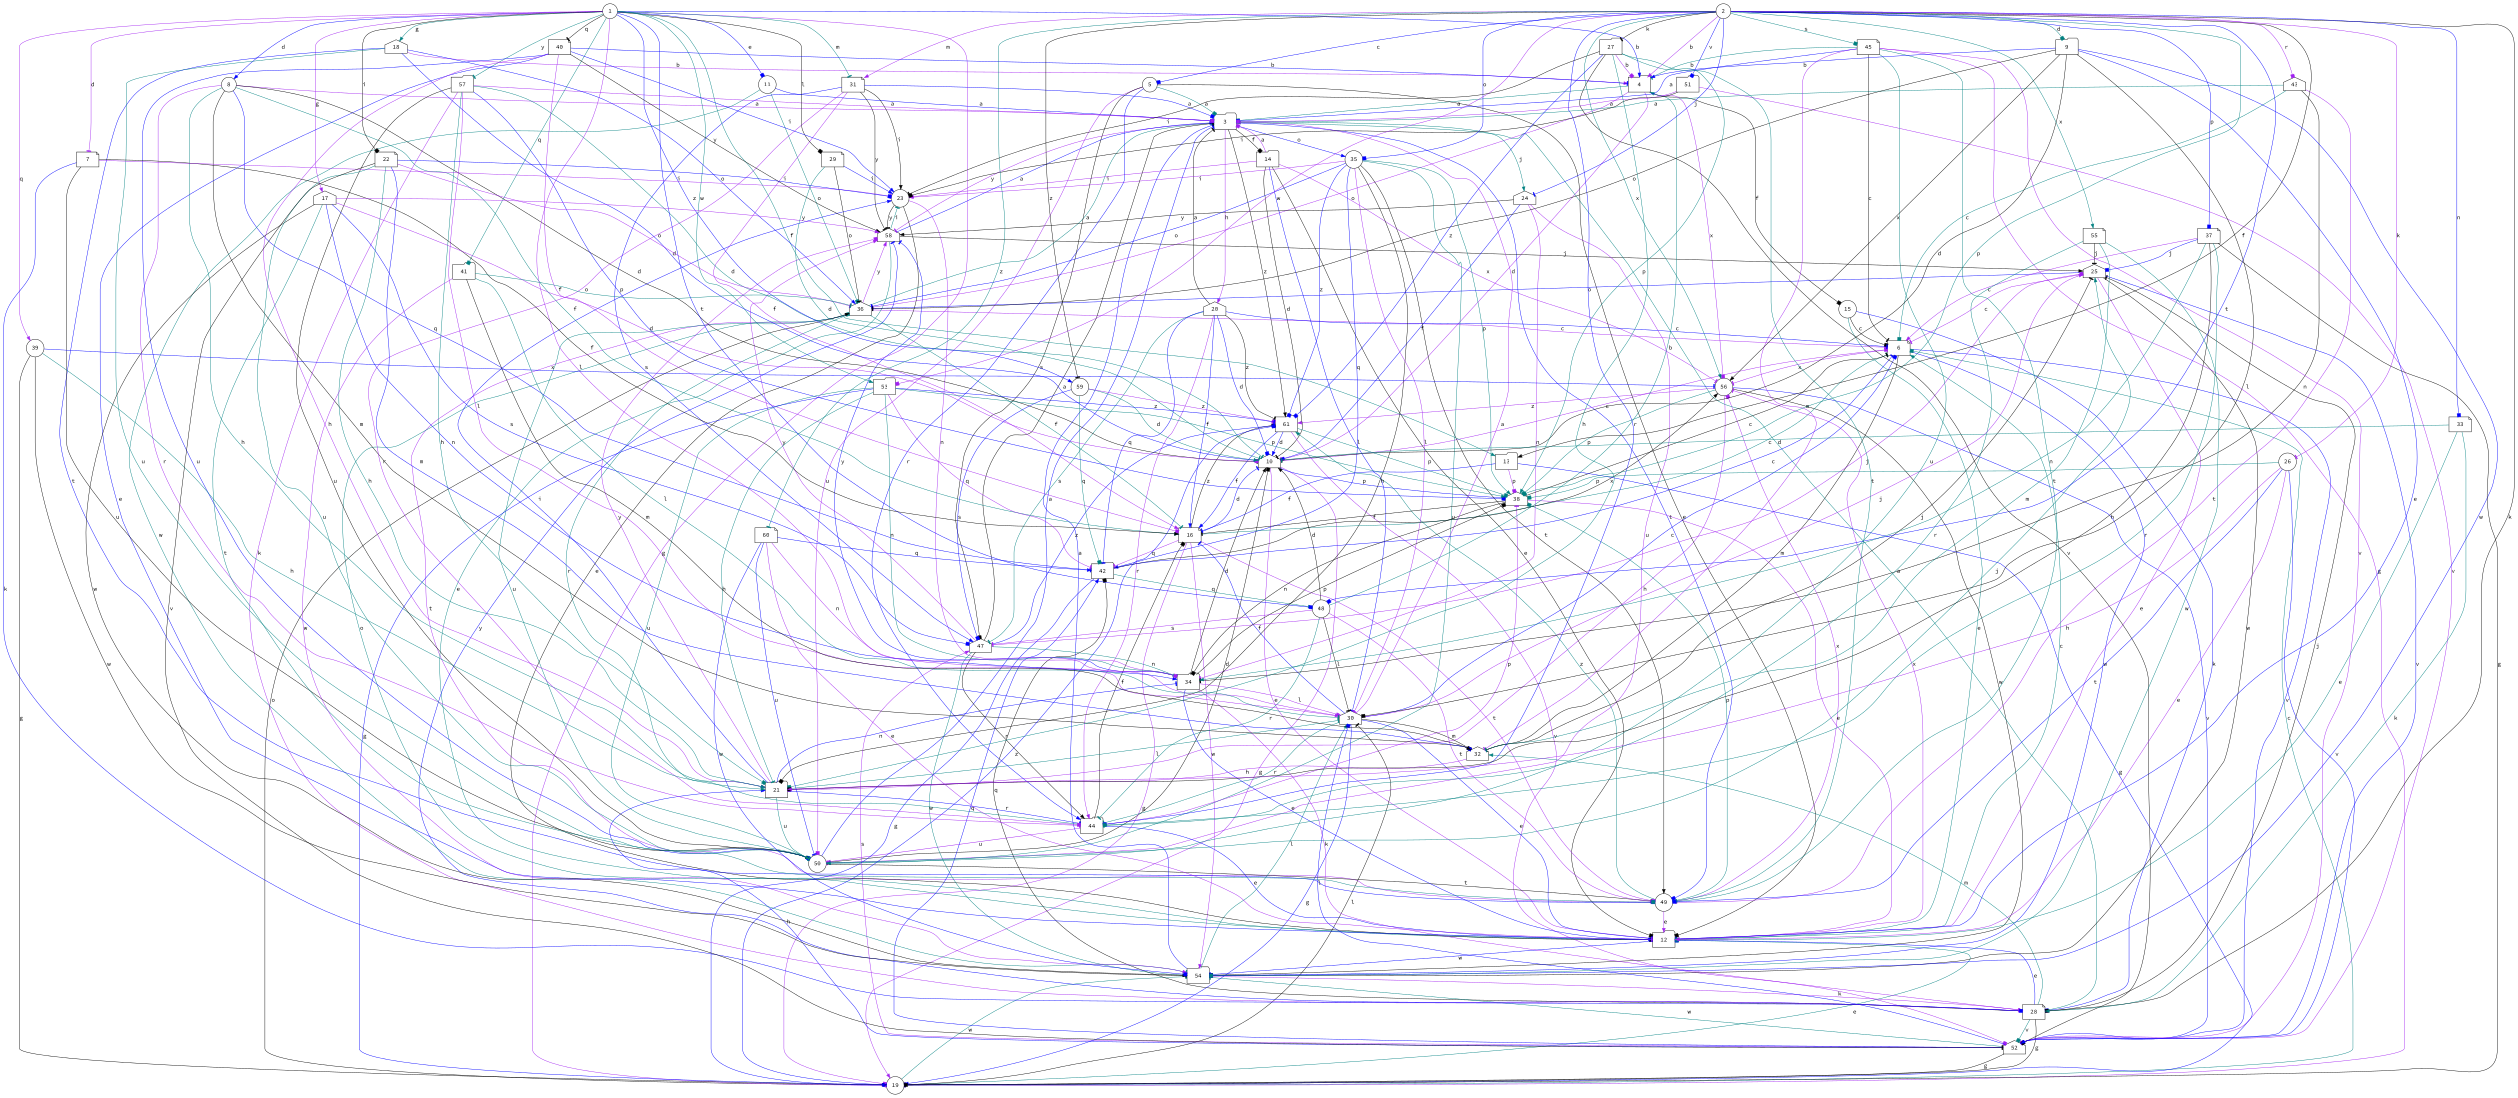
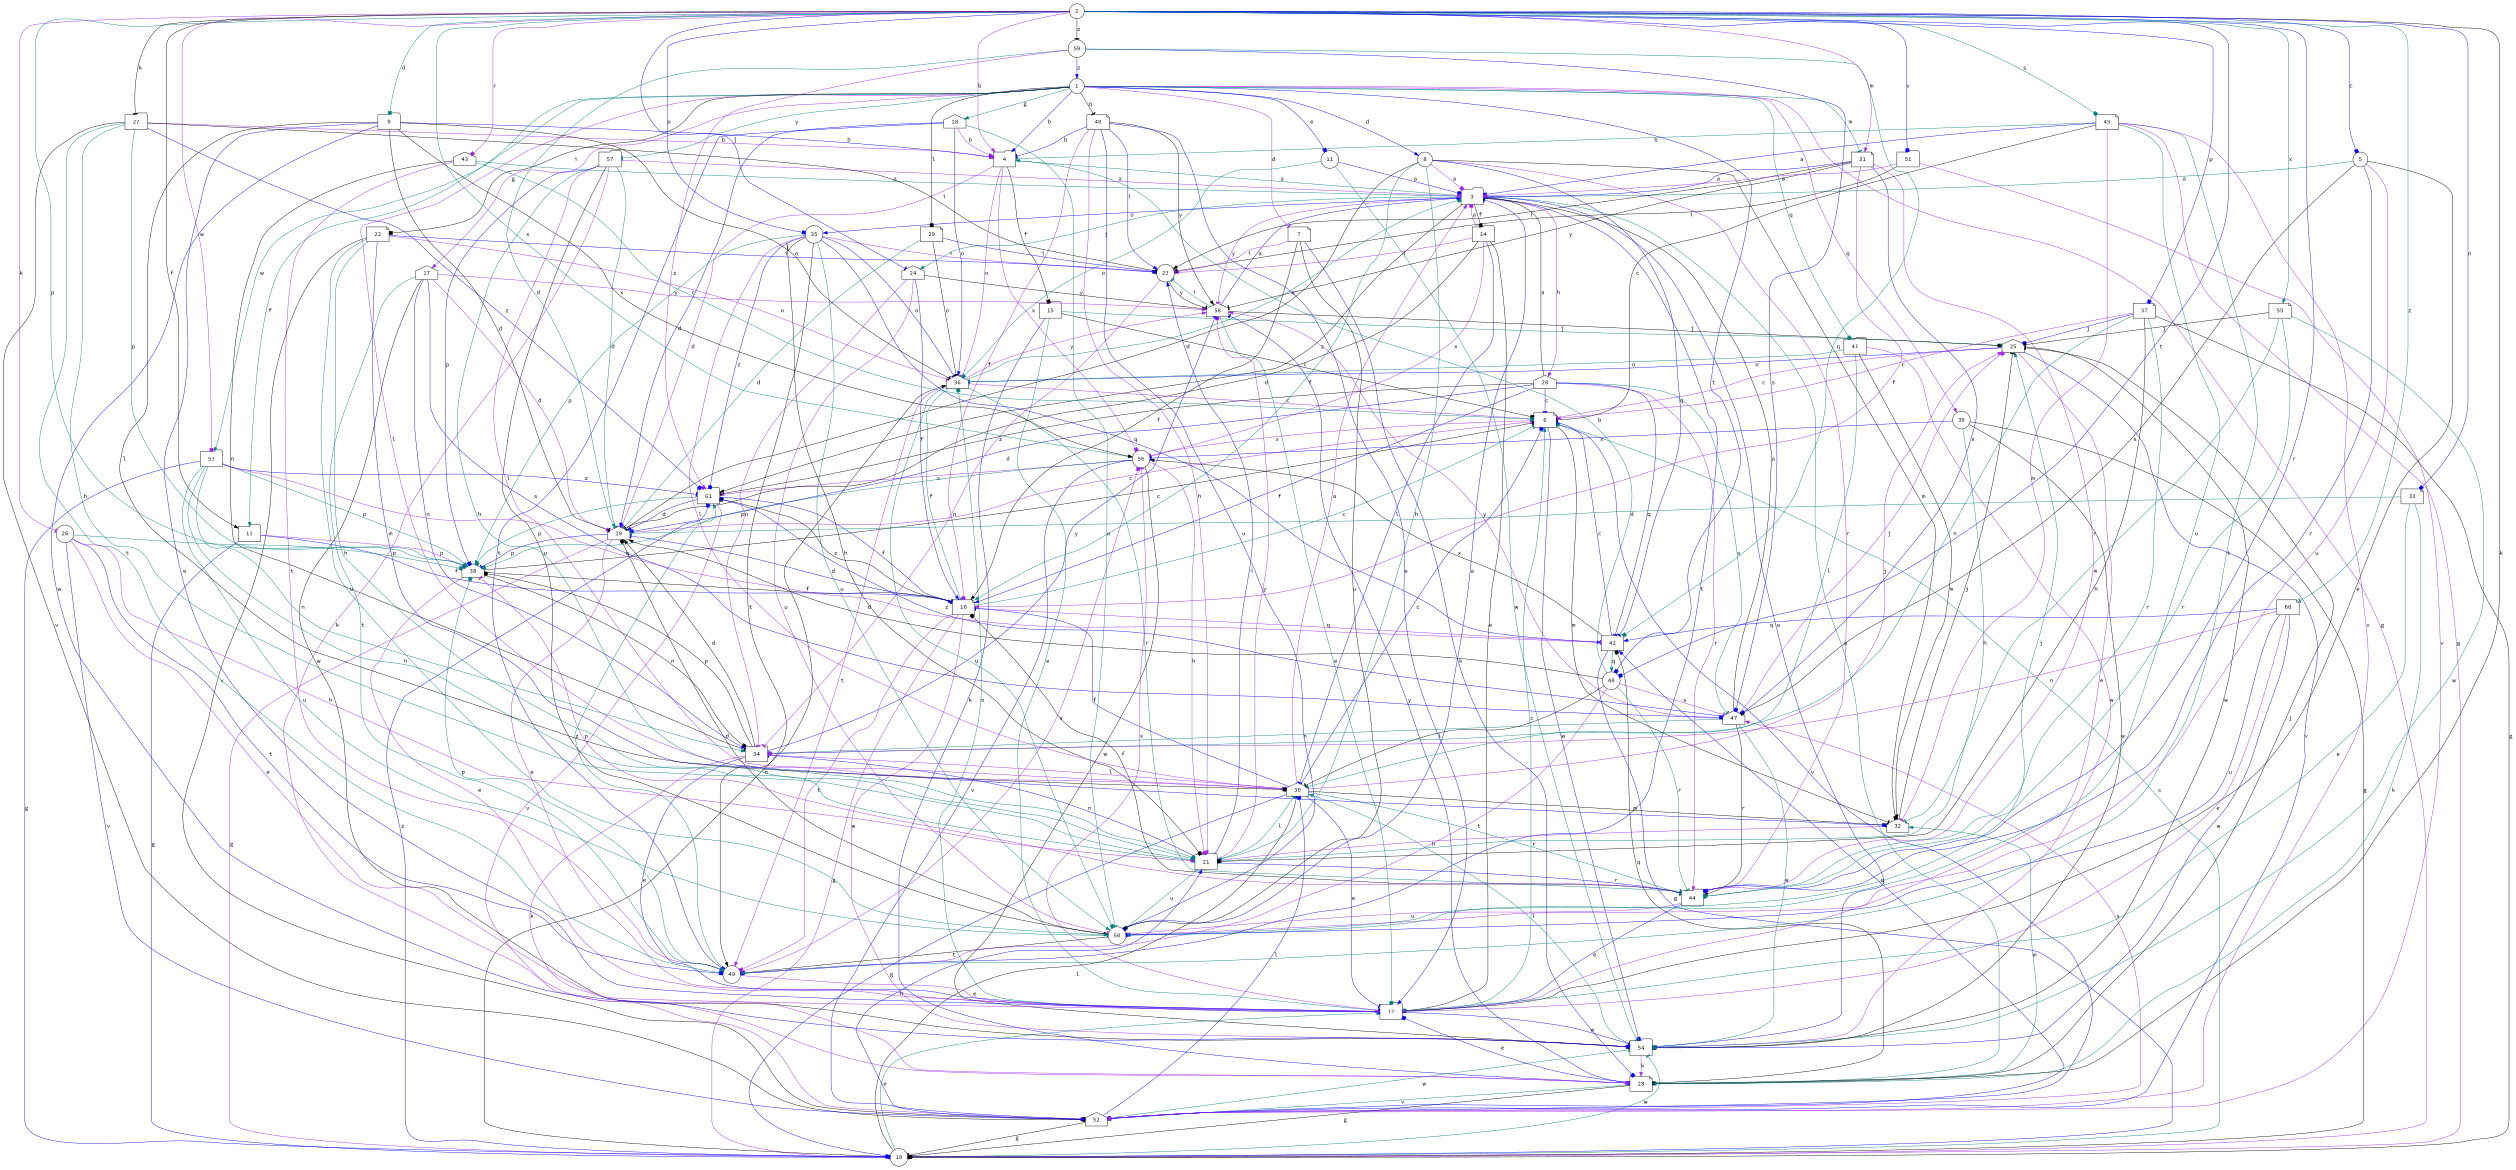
edge "1" -> "59": reversed
node "15": shape circle -> folder
edge "15" -> "25": added, label "j"
edge "24" -> "10": now "24" -> "16"
edge "23" -> "12": removed, label "e"
